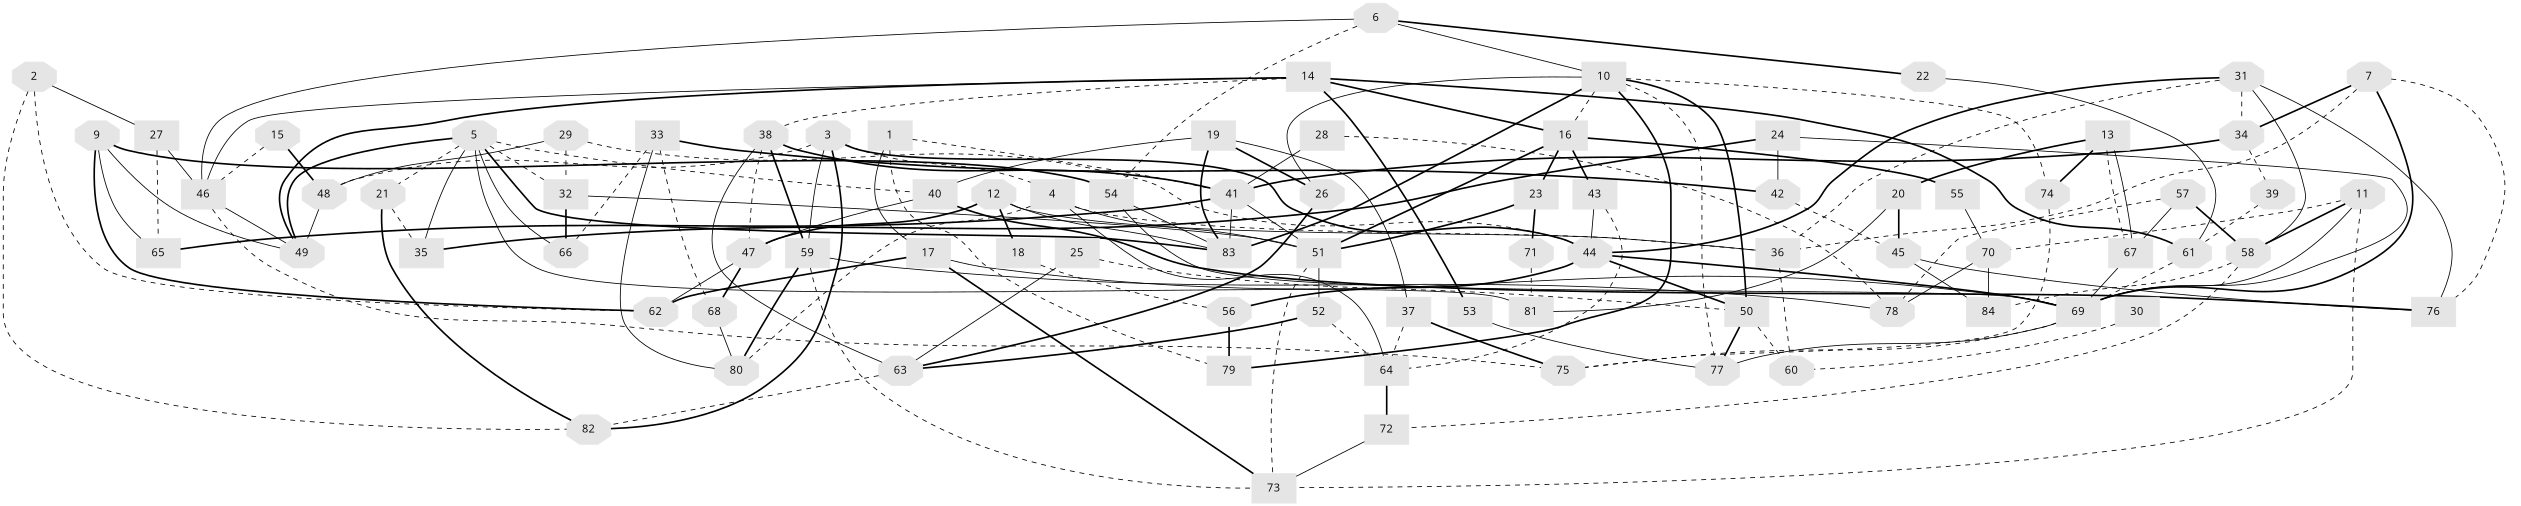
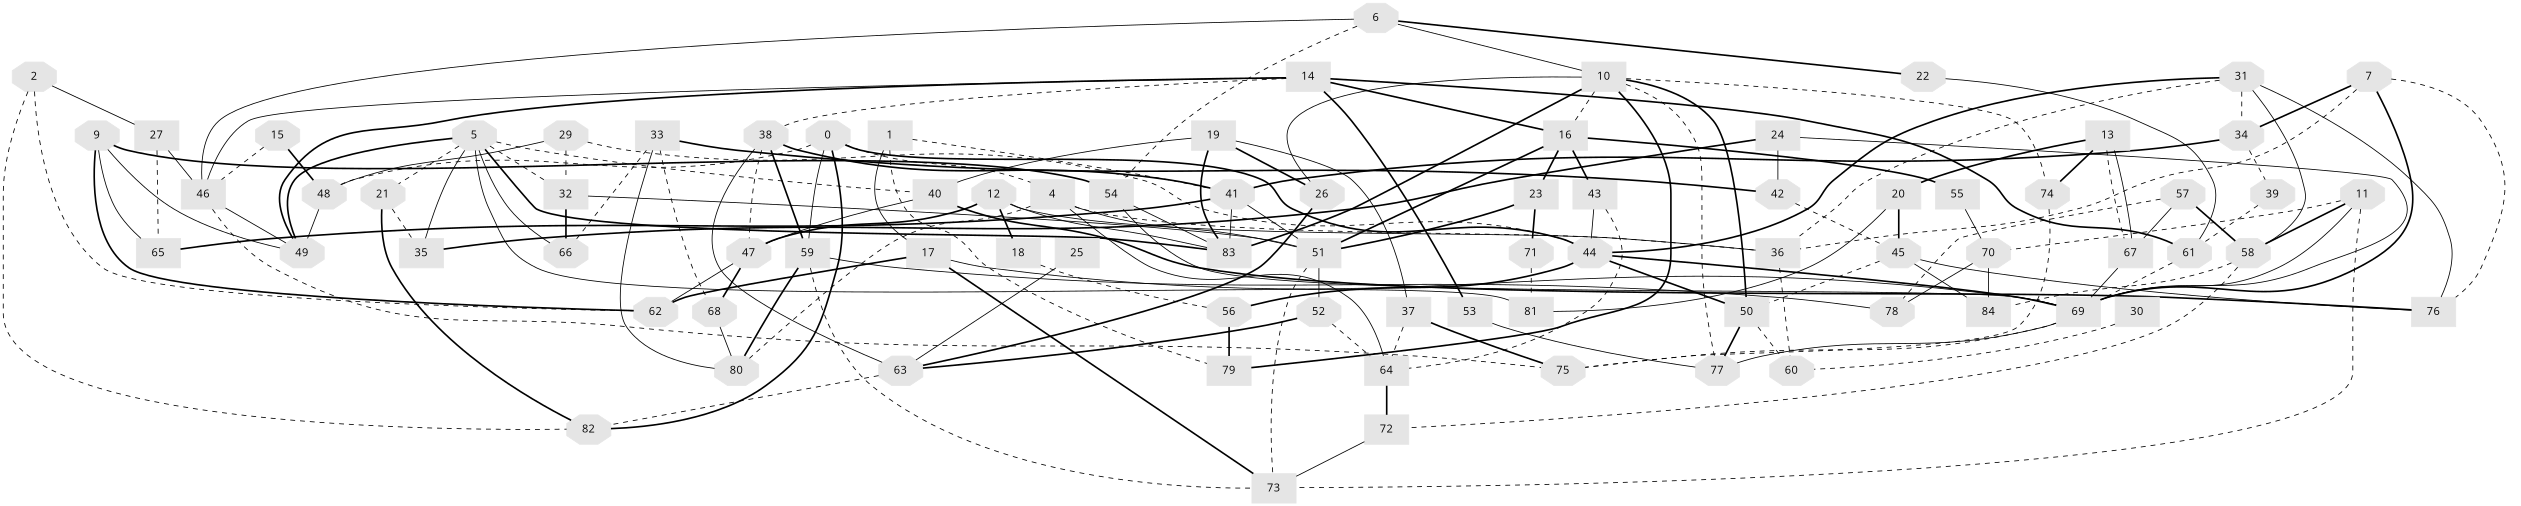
node "3": label "3" -> "0"
node "28": removed
edge "25" -- "50": now "45" -- "50"
